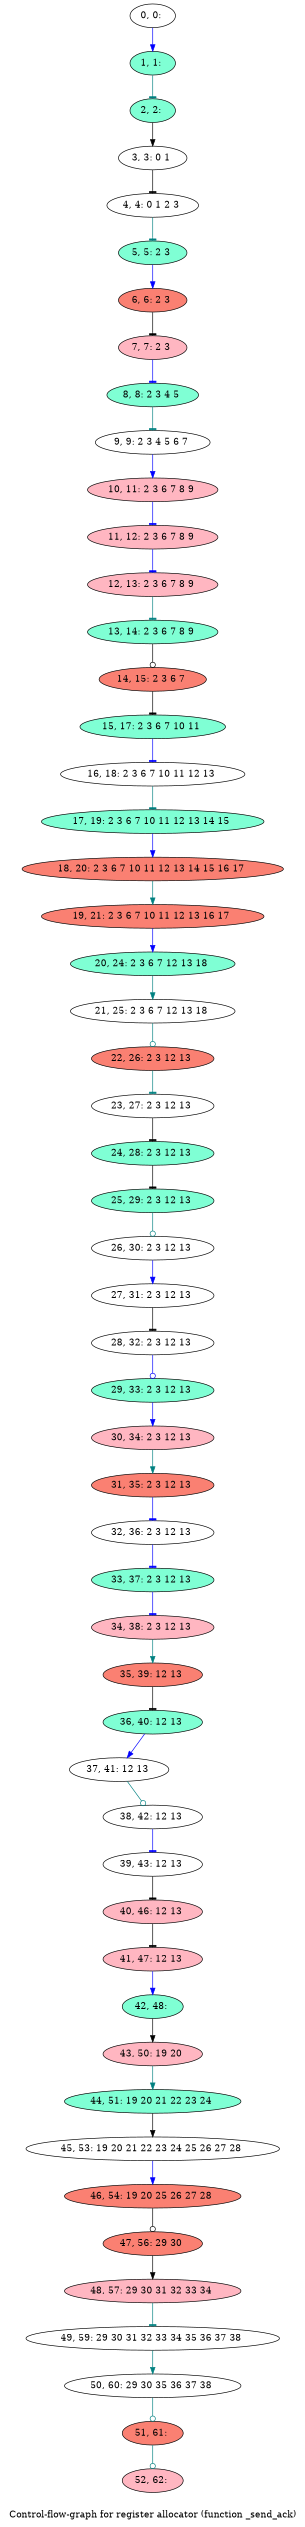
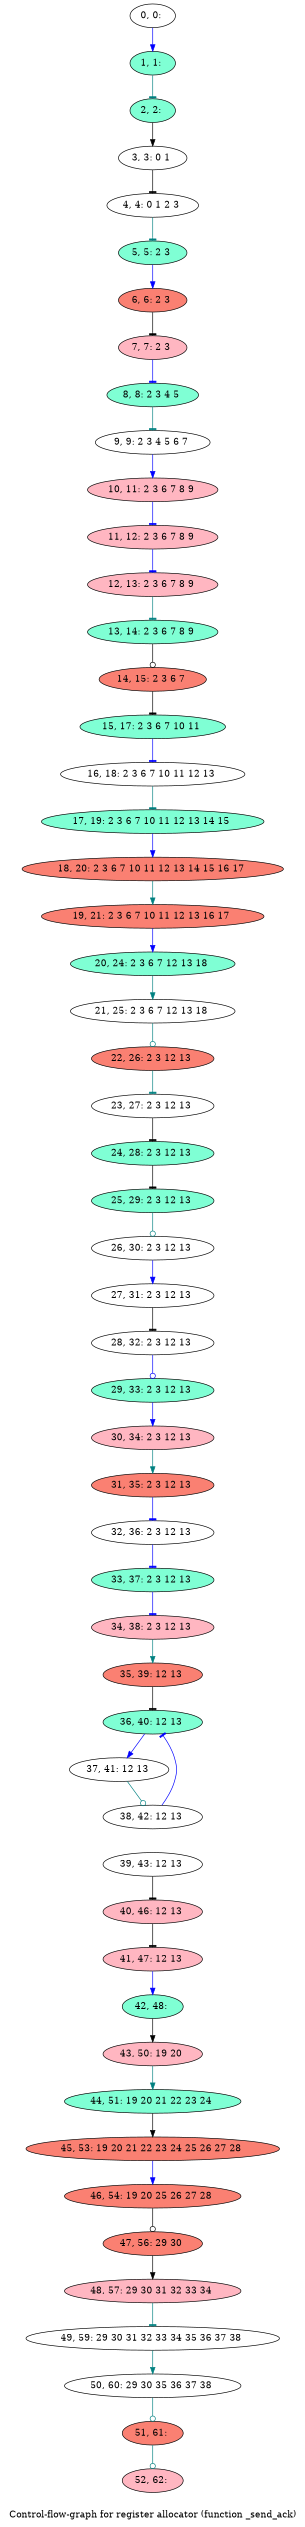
edge "38, 42: 12 13" -> "39, 43: 12 13": now "38, 42: 12 13" -> "36, 40: 12 13"
node "45, 53: 19 20 21 22 23 24 25 26 27 28": fillcolor white -> salmon
